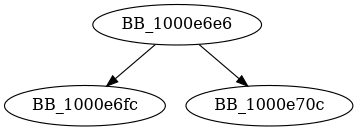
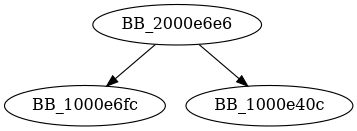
node "BB_1000e6e6": label "BB_1000e6e6" -> "BB_2000e6e6"
node "BB_1000e70c": label "BB_1000e70c" -> "BB_1000e40c"
